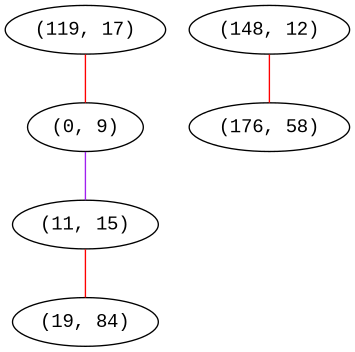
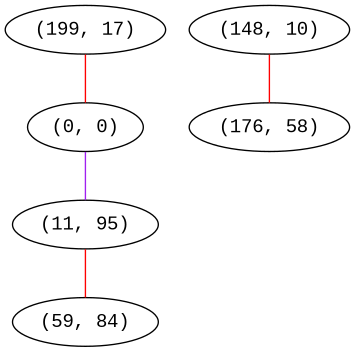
node "(119, 17)": label "(119, 17)" -> "(199, 17)"
node "(148, 12)": label "(148, 12)" -> "(148, 10)"
node "(0, 9)": label "(0, 9)" -> "(0, 0)"
node "(11, 15)": label "(11, 15)" -> "(11, 95)"
node "(19, 84)": label "(19, 84)" -> "(59, 84)"
